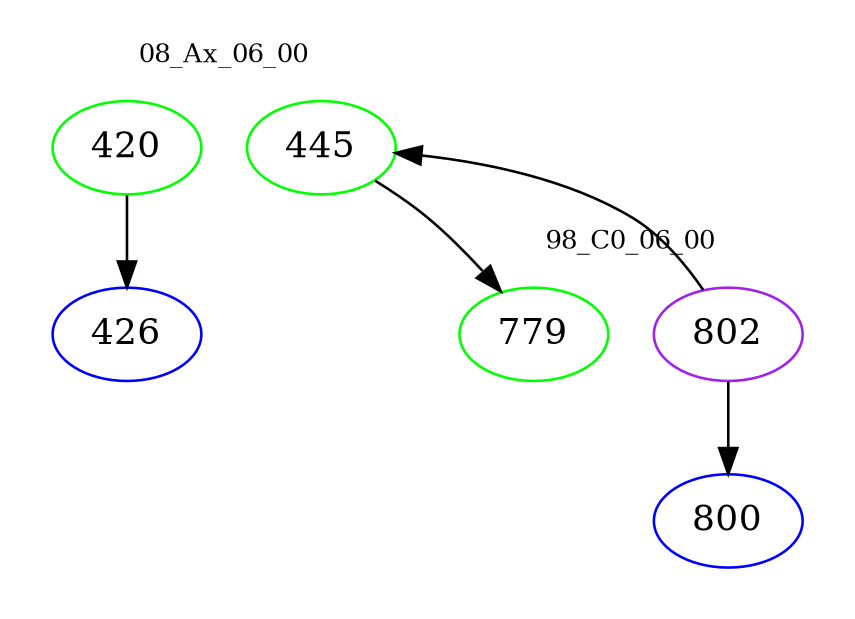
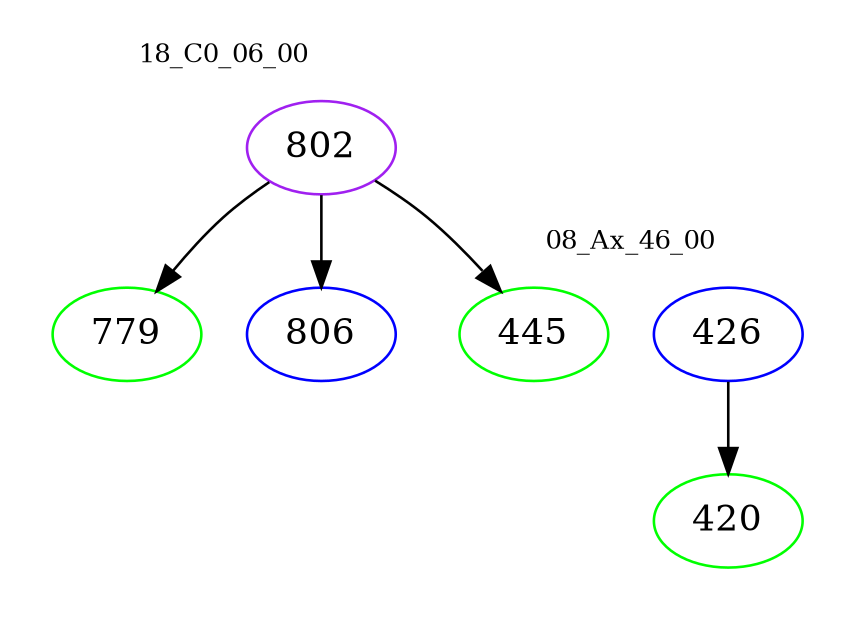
cluster "08_Ax_06_00": label "08_Ax_06_00" -> "08_Ax_46_00"
edge "420" -> "426": reversed
cluster "98_C0_06_00": label "98_C0_06_00" -> "18_C0_06_00"
edge "445" -> "779": now "802" -> "779"
node "800": label "800" -> "806"
